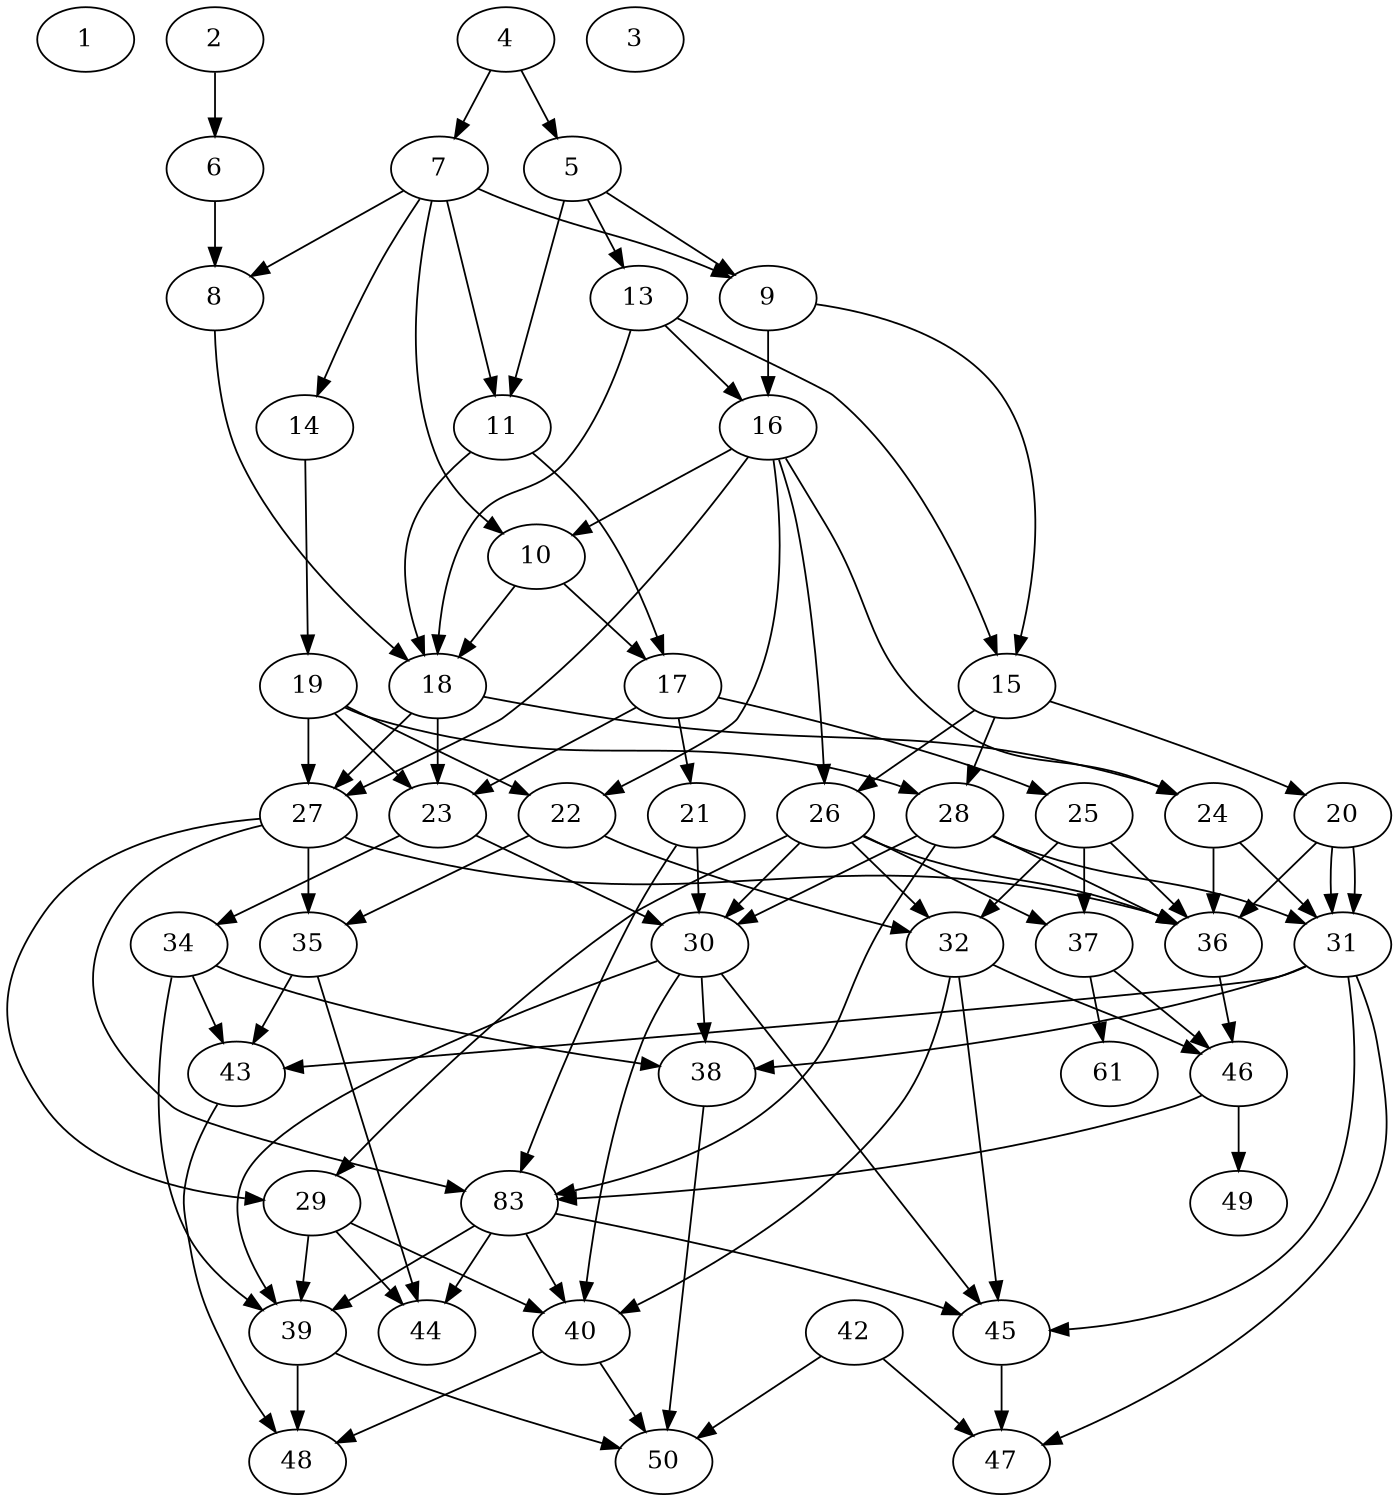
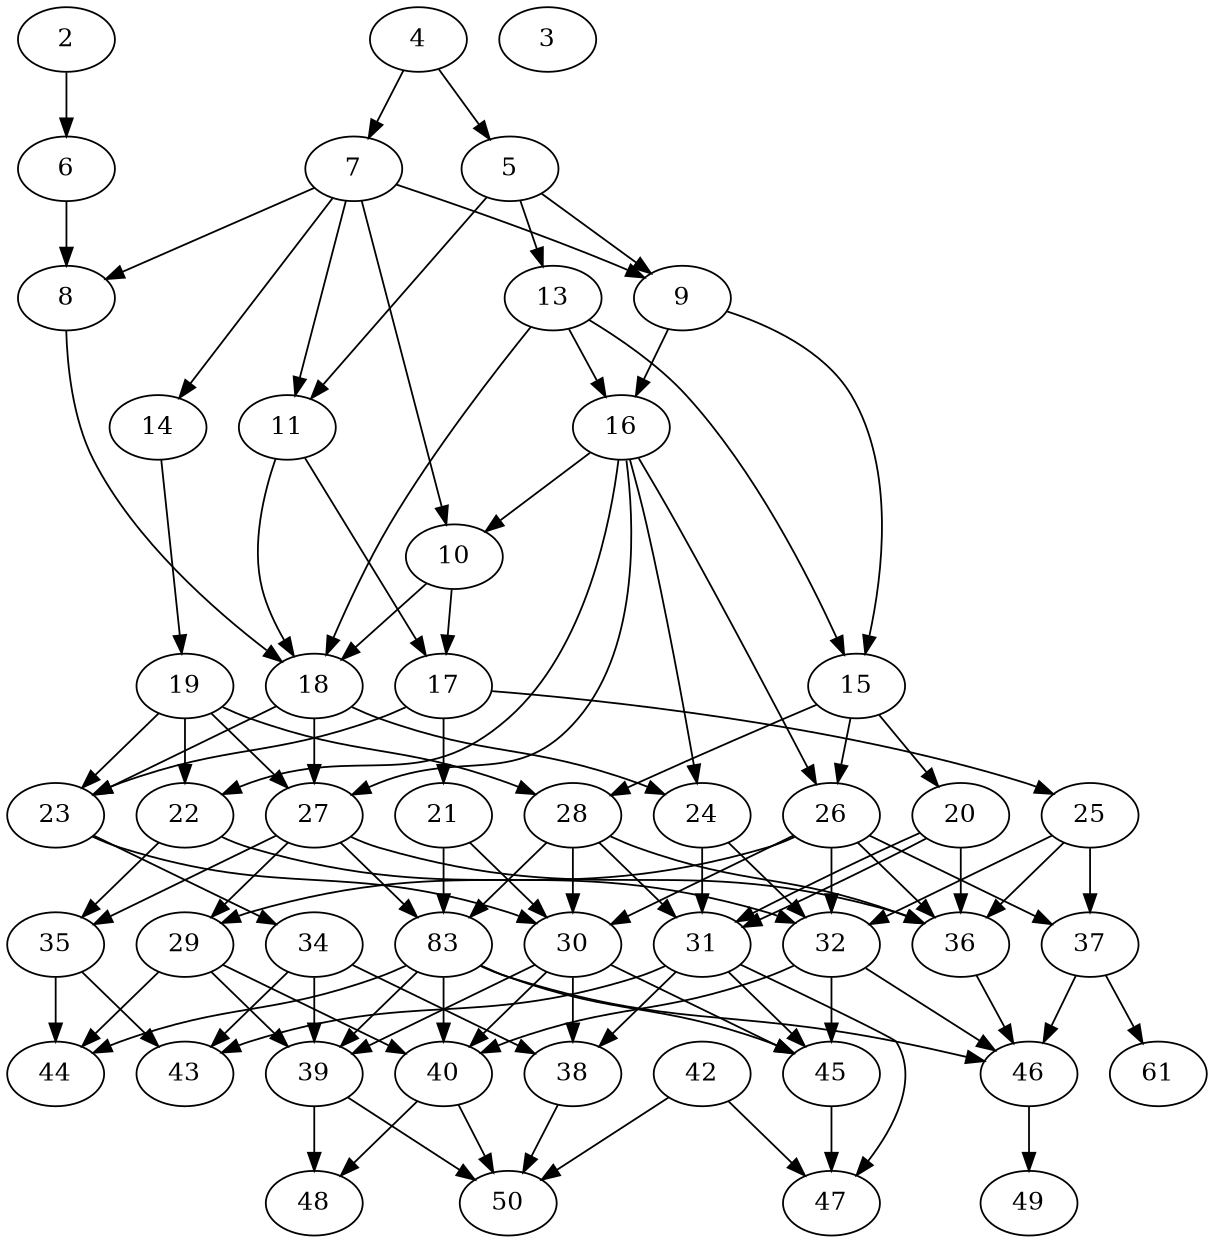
node "1": removed
edge "24" -> "36": now "24" -> "32"
edge "46" -> "83": reversed
edge "43" -> "48": removed
